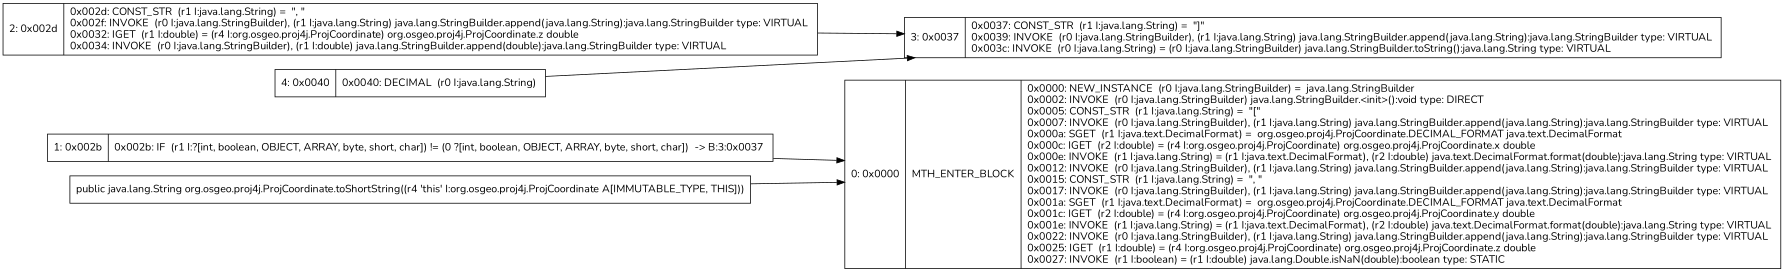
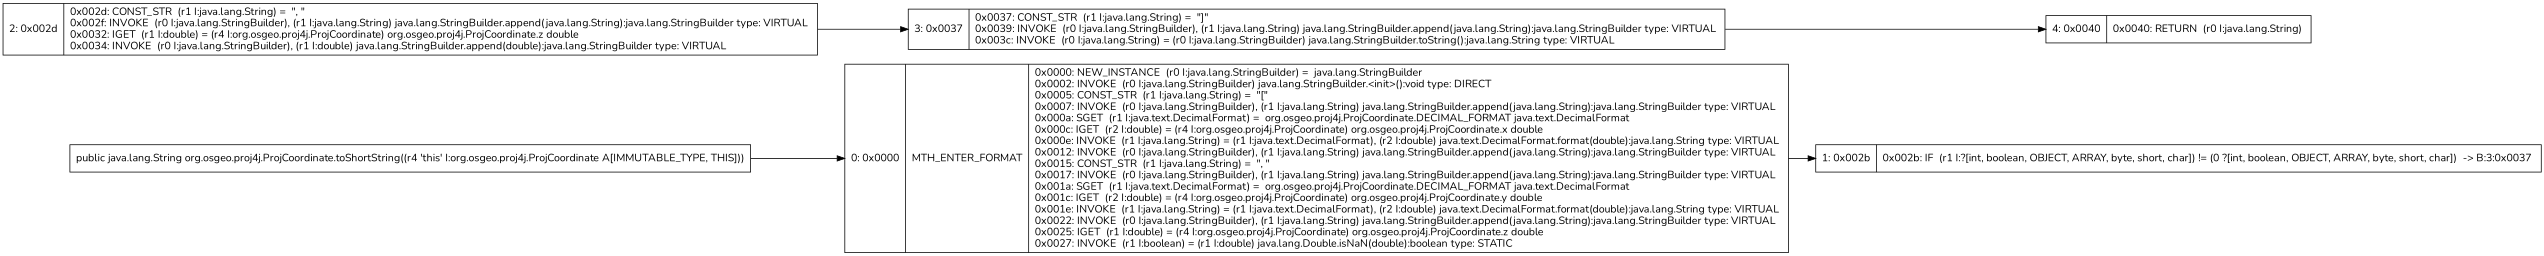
edge "4: 0x0040" -> "3: 0x0037": reversed
node "4: 0x0040": text "0x0040: DECIMAL  (r0 I:java.lang.String)" -> "0x0040: RETURN  (r0 I:java.lang.String)"
edge "1: 0x002b" -> "0: 0x0000": reversed
node "0: 0x0000": text "MTH_ENTER_BLOCK" -> "MTH_ENTER_FORMAT"
